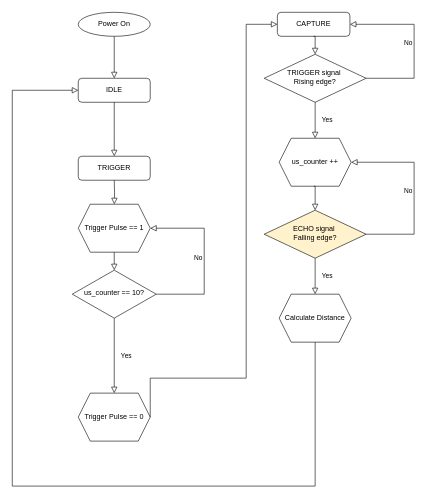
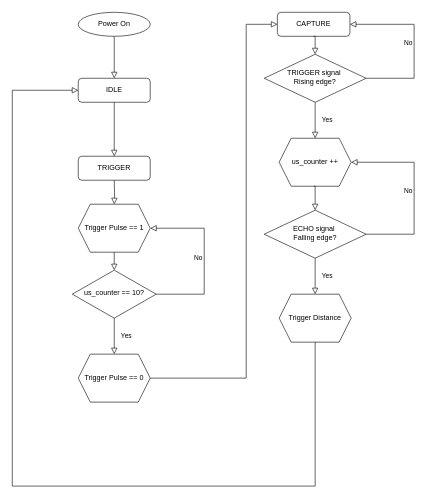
node "ECHO signal Falling edge?": fillcolor #fff2cc -> #ffffff
node "Calculate Distance": label "Calculate Distance" -> "Trigger Distance"
node "Trigger Pulse == 0": moved (114, 417) -> (114, 378)
